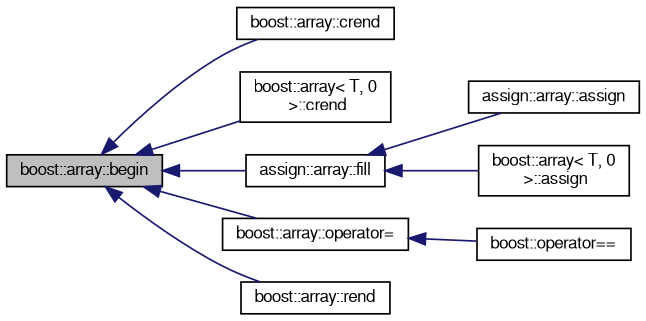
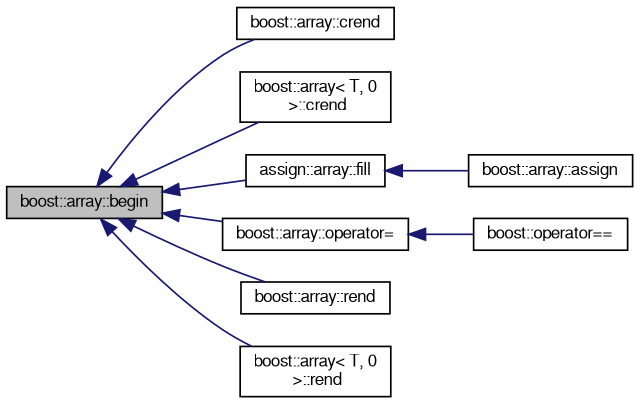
node "assign::array::assign": label "assign::array::assign" -> "boost::array::assign"
node "boost::array< T, 0 >::assign": removed
node "boost::array< T, 0 >::rend": added
